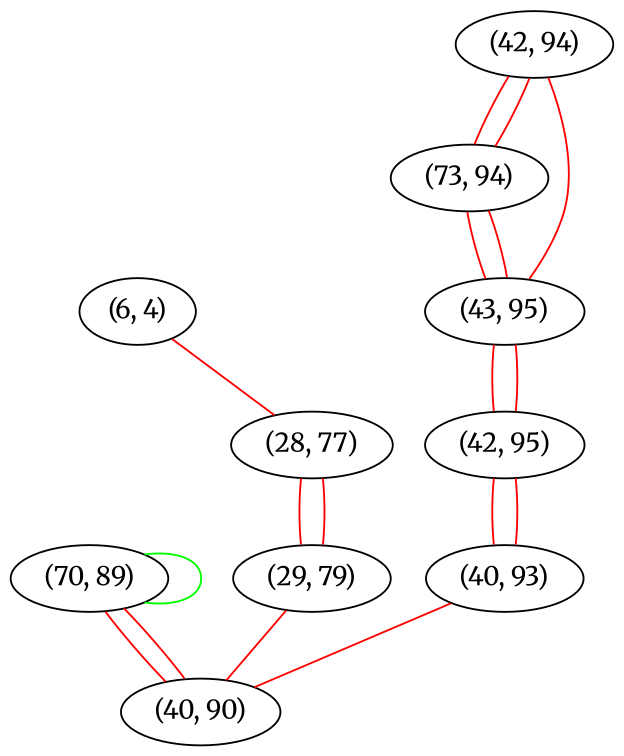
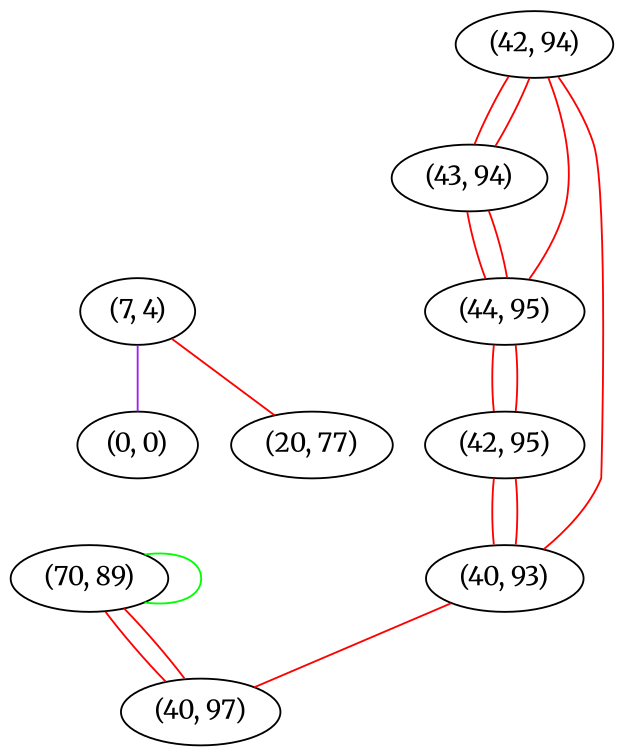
node "(73, 94)": label "(73, 94)" -> "(43, 94)"
node "(6, 4)": label "(6, 4)" -> "(7, 4)"
node "(43, 95)": label "(43, 95)" -> "(44, 95)"
edge "(42, 94)" -- "(40, 93)": added
node "(0, 0)": added
node "(28, 77)": label "(28, 77)" -> "(20, 77)"
node "(29, 79)": removed
node "(40, 90)": label "(40, 90)" -> "(40, 97)"
